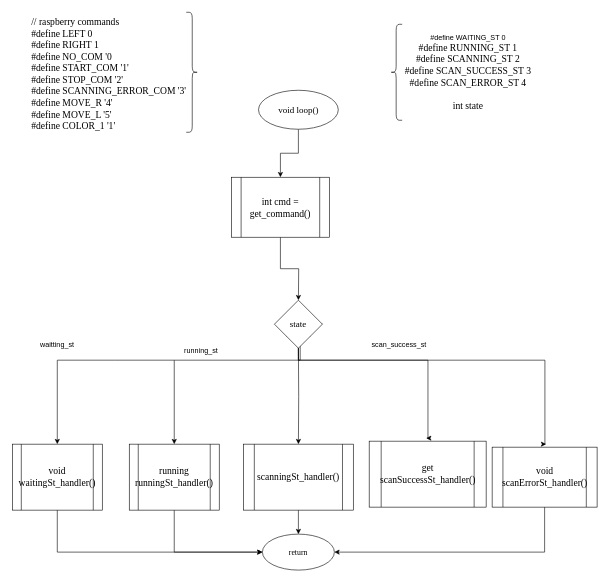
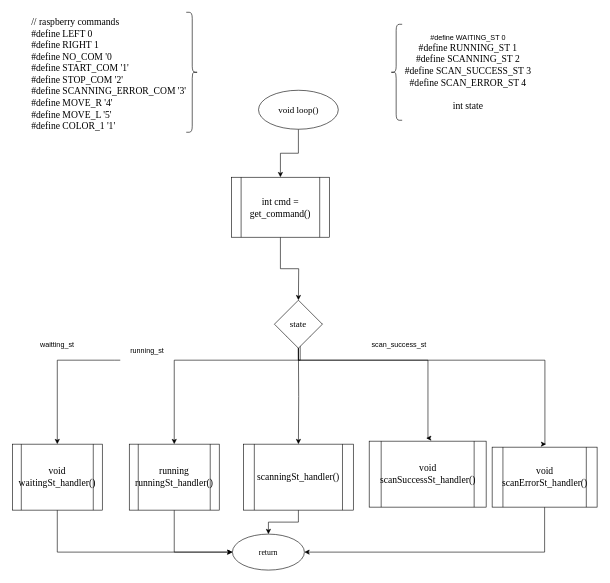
node "running_st": moved (201, 351) -> (147, 351)
node "get scanSuccessSt_handler()": label "get scanSuccessSt_handler()" -> "void scanSuccessSt_handler()"
node "return": moved (299, 552) -> (269, 552)
